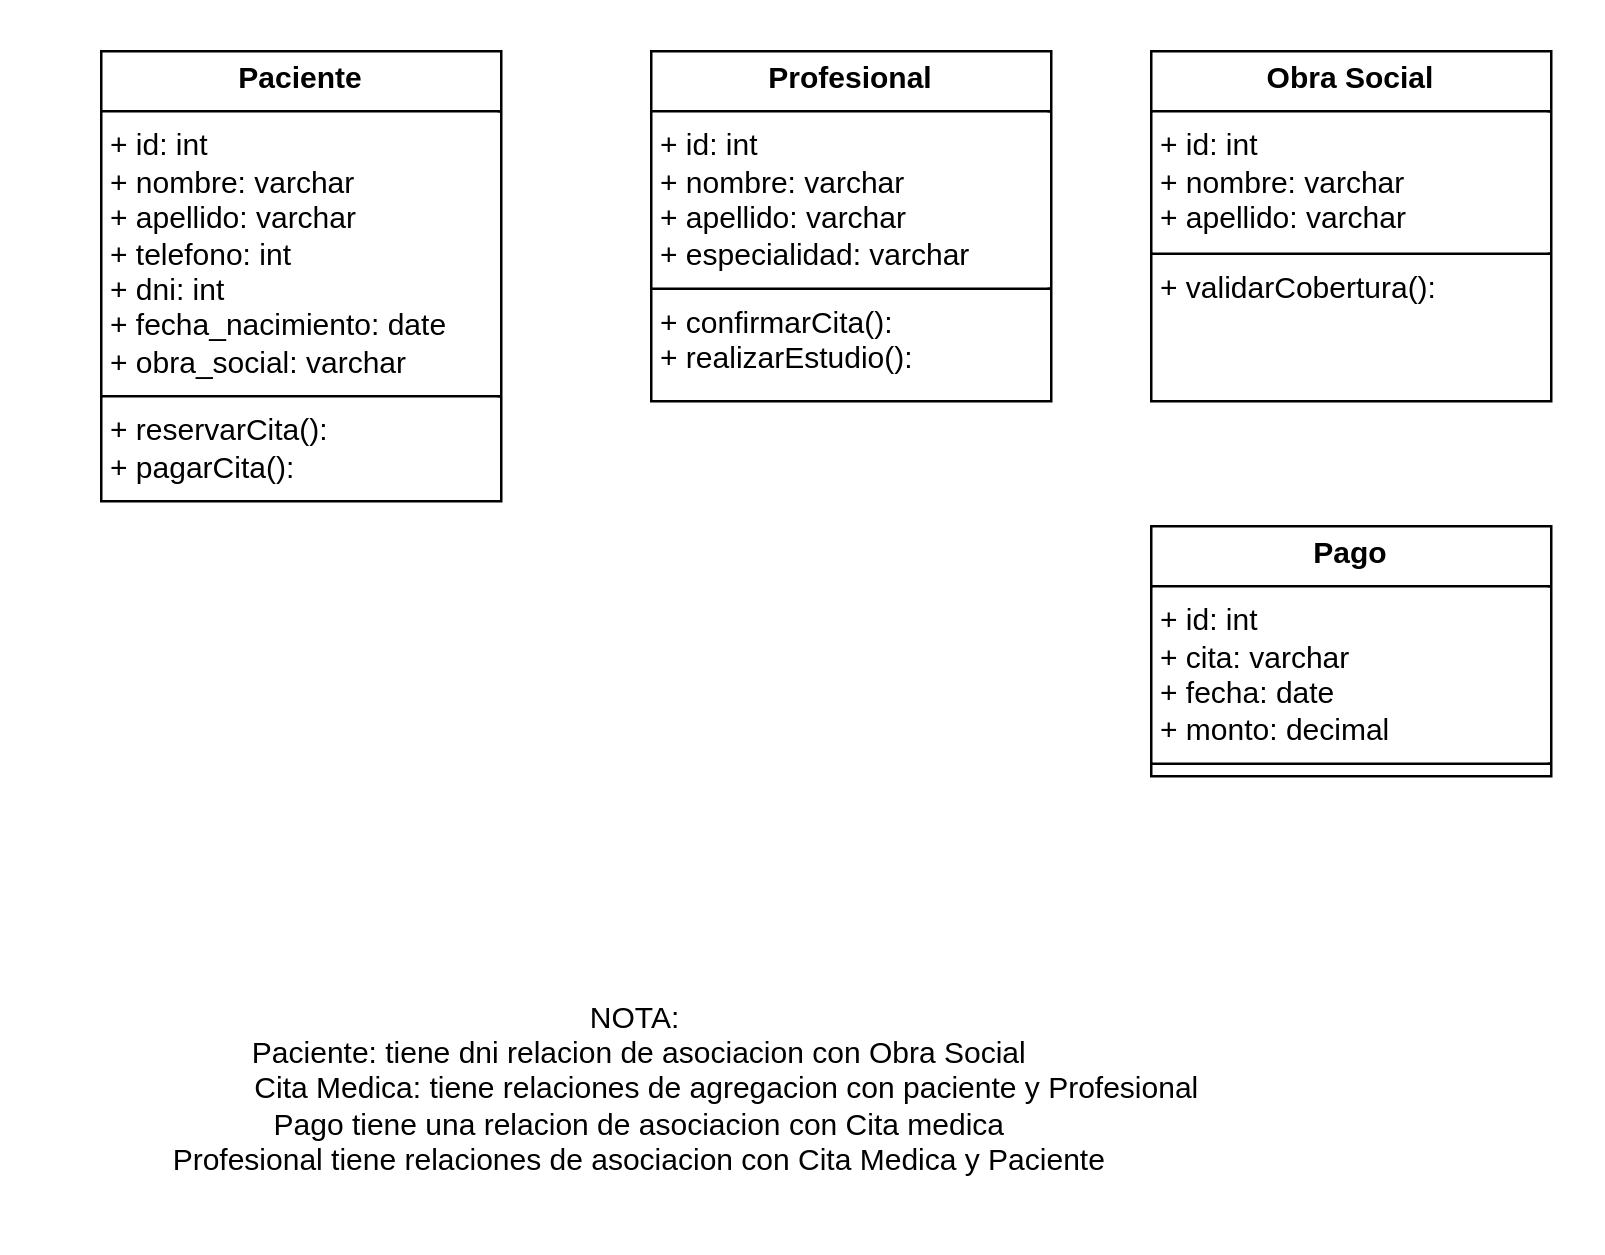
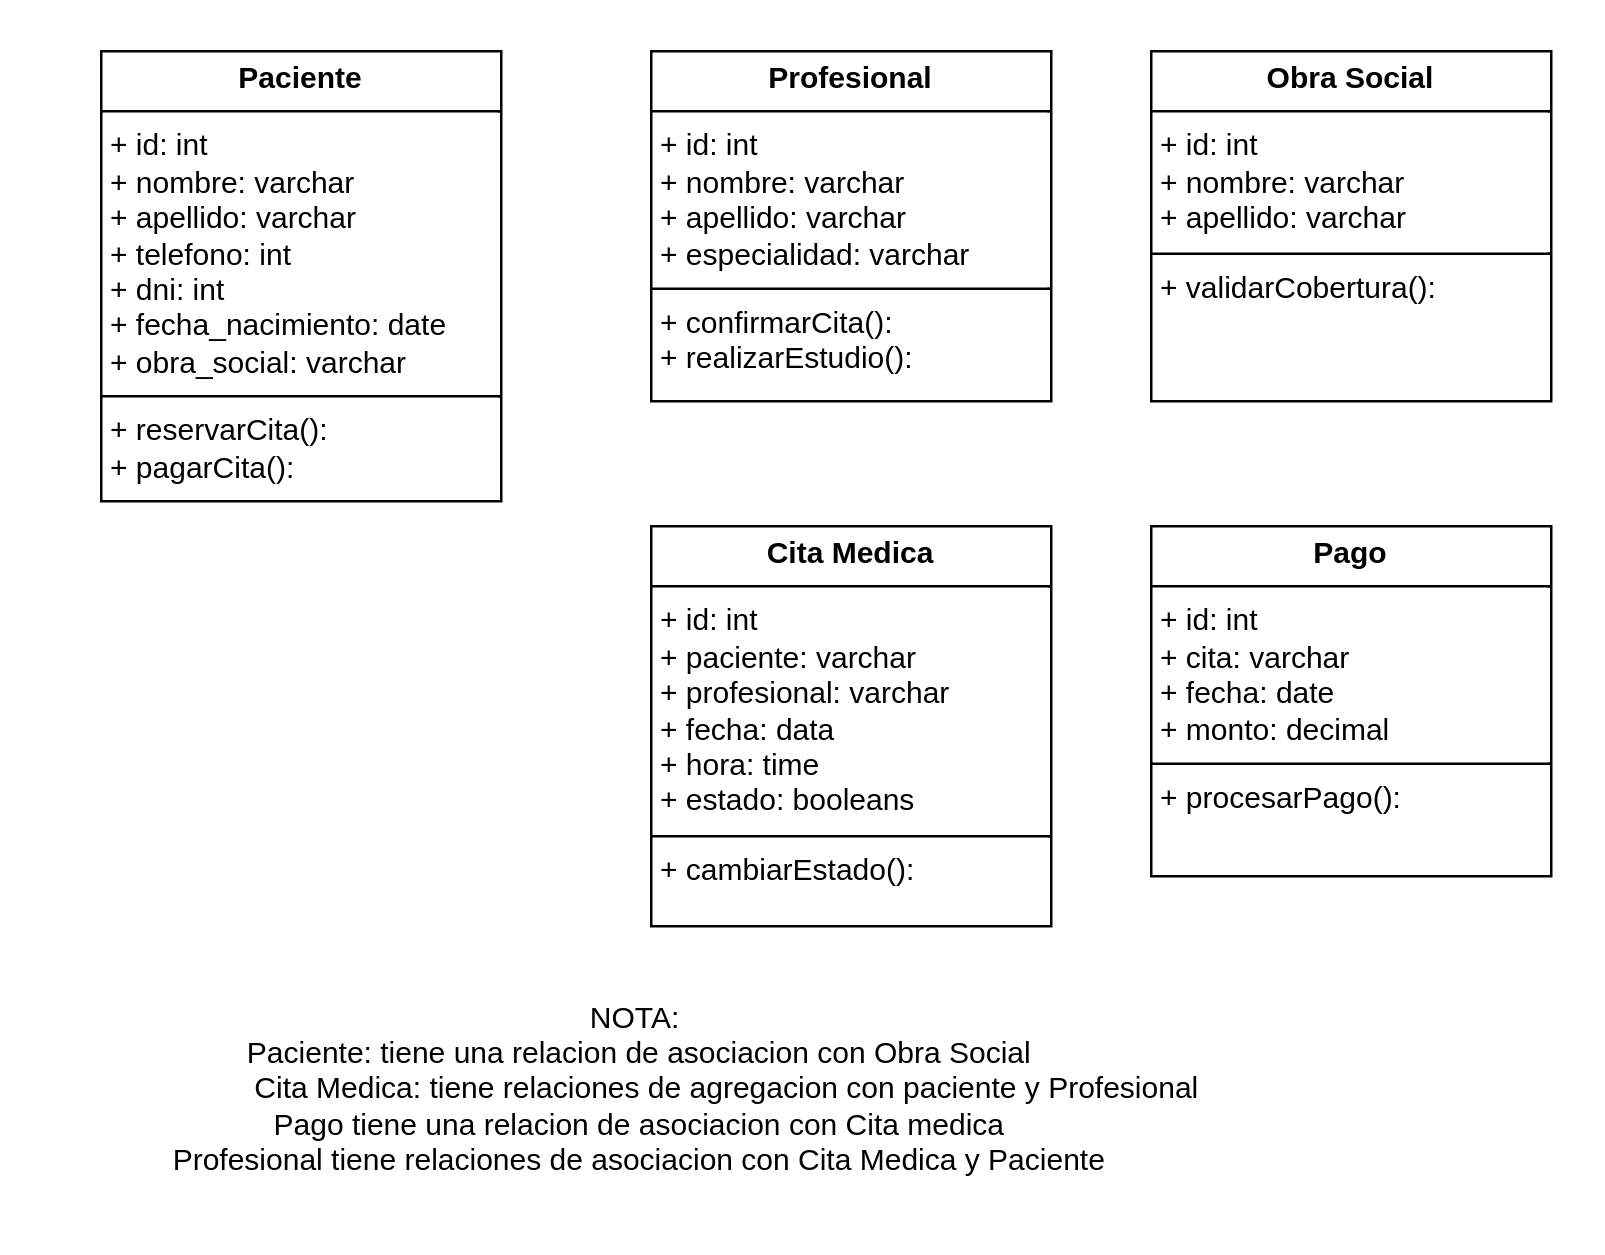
node "Pago + id: int + cita: varchar + fecha: date + monto: decimal + procesarPago():": size 400x250 -> 400x350
node "Cita Medica + id: int + paciente: varchar + profesional: varchar + fecha: data + hora: time + estado: booleans + cambiarEstado():": added
node "NOTA: Paciente: tiene dni relacion de asociacion con Obra Social Cita Medica: tiene relaciones de agregacion con paciente y Profesional Pago tiene una relacion de asociacion con Cita medica Profesional tiene relaciones de asociacion con Cita Medica y Paciente": label "NOTA: Paciente: tiene dni relacion de asociacion con Obra Social Cita Medica: tiene relaciones de agregacion con paciente y Profesional Pago tiene una relacion de asociacion con Cita medica Profesional tiene relaciones de asociacion con Cita Medica y Paciente" -> "NOTA: Paciente: tiene una relacion de asociacion con Obra Social Cita Medica: tiene relaciones de agregacion con paciente y Profesional Pago tiene una relacion de asociacion con Cita medica Profesional tiene relaciones de asociacion con Cita Medica y Paciente"
